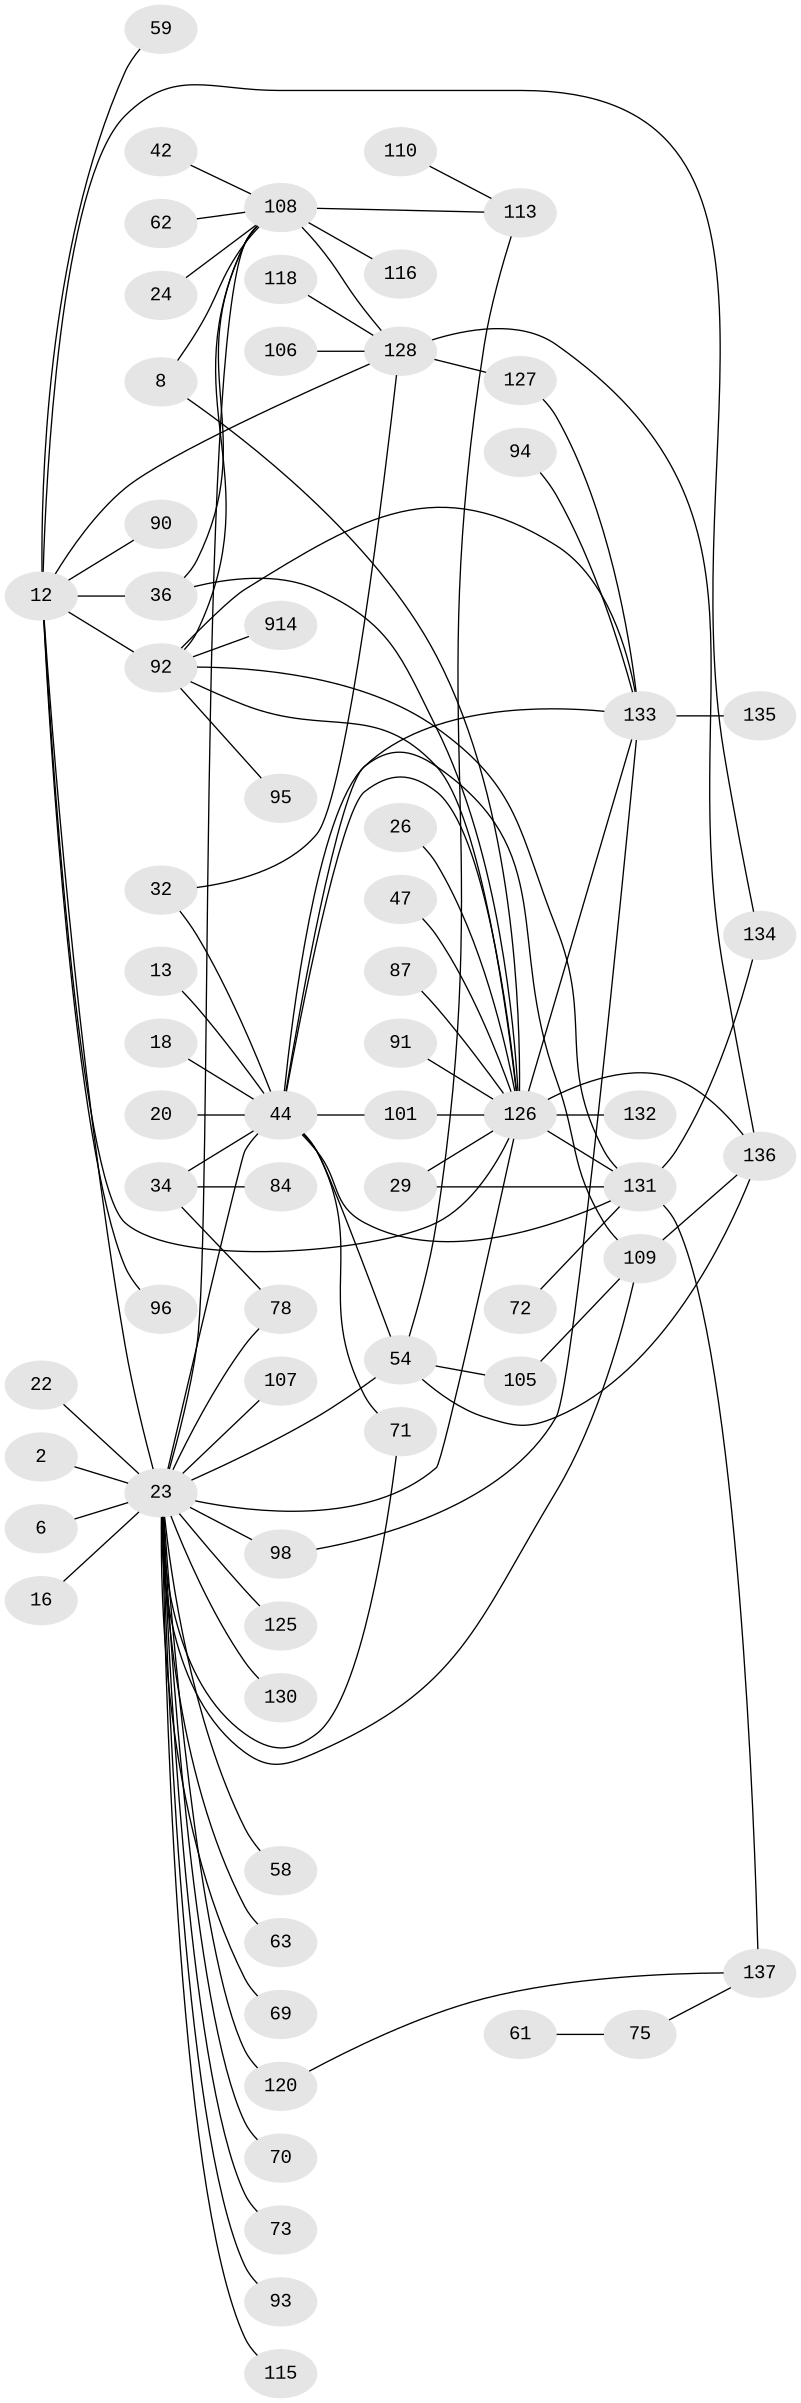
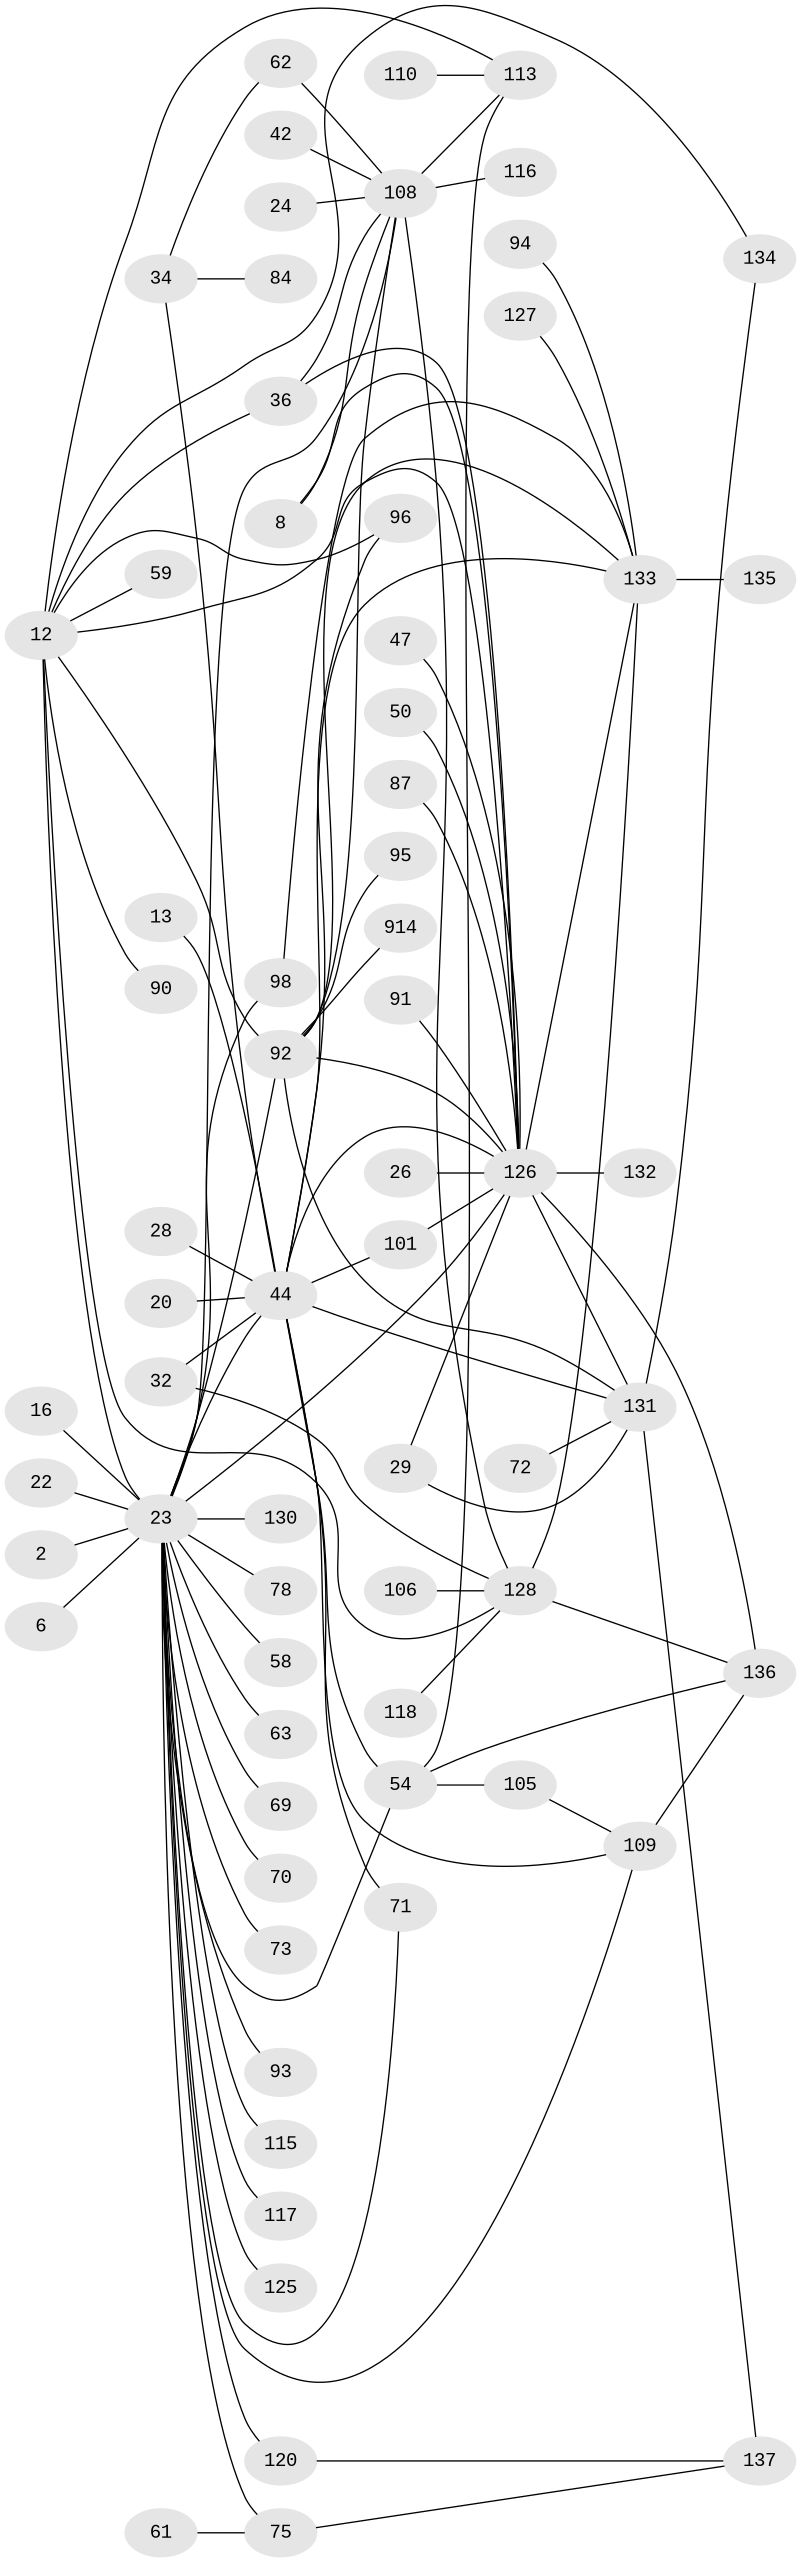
edge "113" -- "12": added
edge "128" -- "127": now "128" -- "133"
node "50": added
edge "96" -- "44": added
node "18": label "18" -> "28"
edge "34" -- "78": now "34" -- "62"
edge "92" -- "23": added
node "107": label "107" -> "117"
edge "23" -- "75": added
